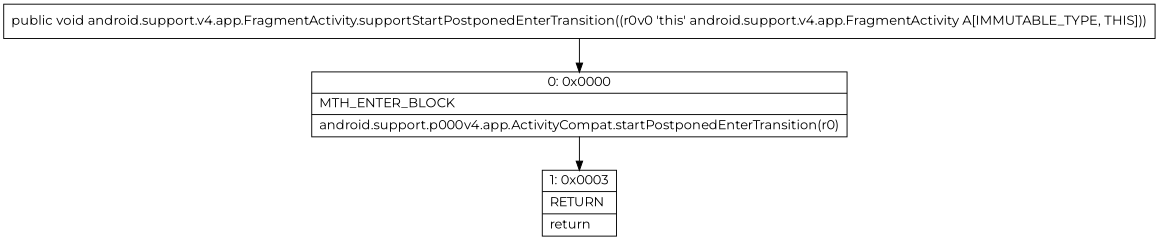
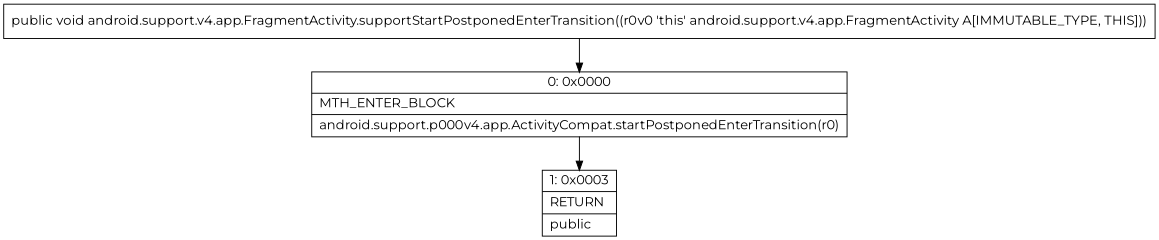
node "1: 0x0003": text "return" -> "public"
